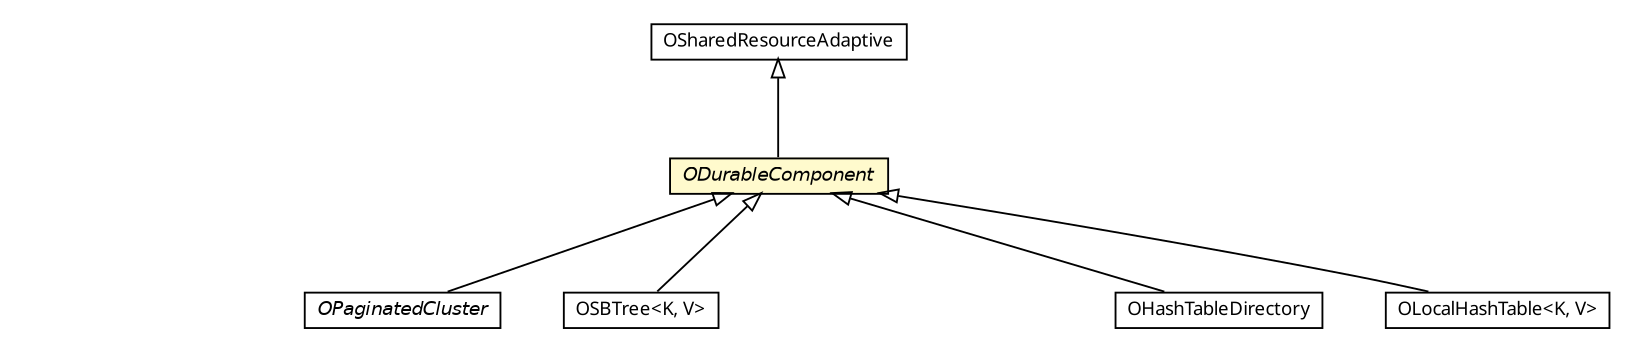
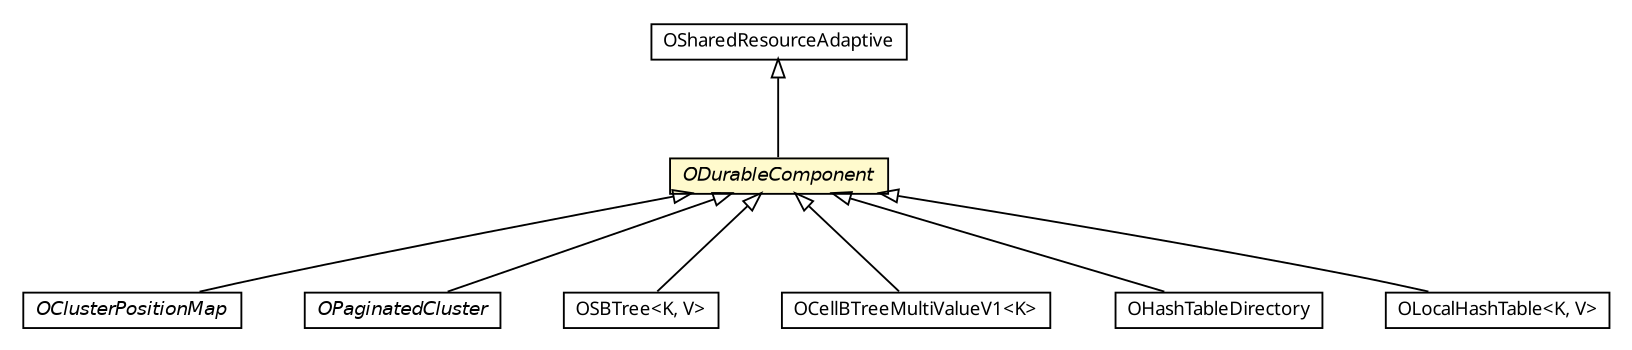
node "OClusterPositionMap": added
node "OCellBTreeMultiValueV1<K>": added
